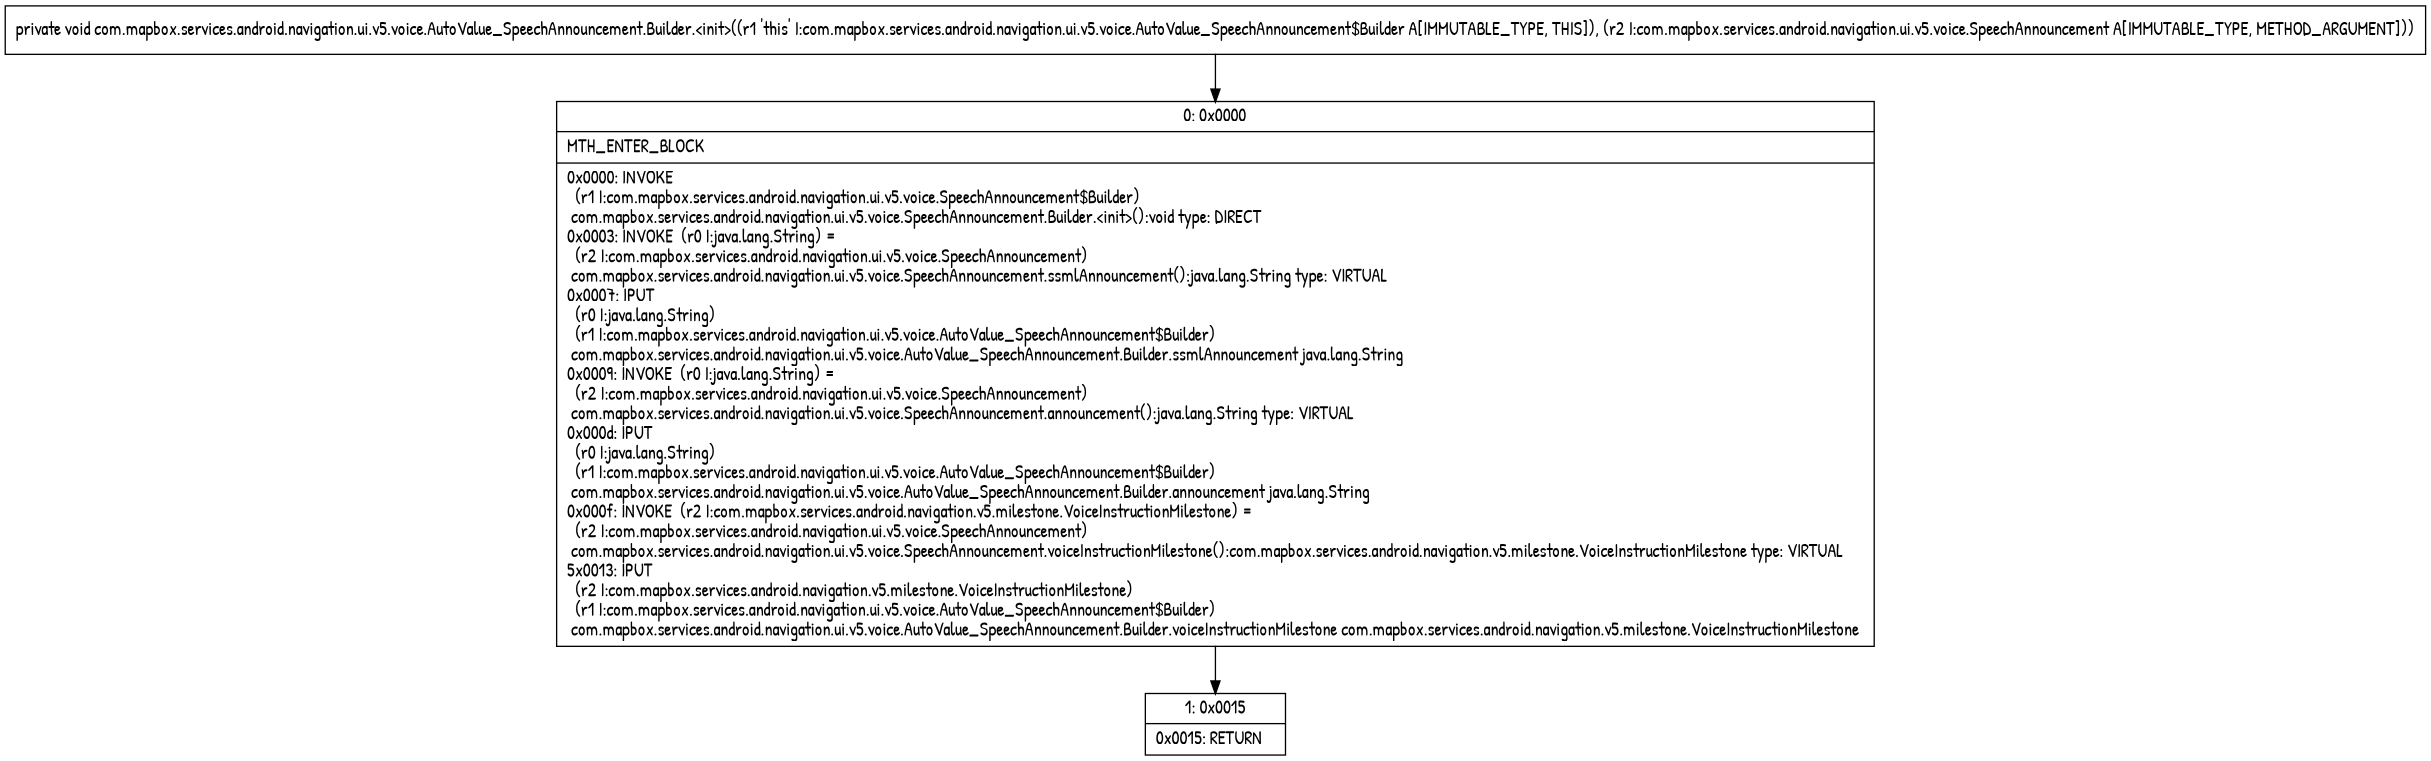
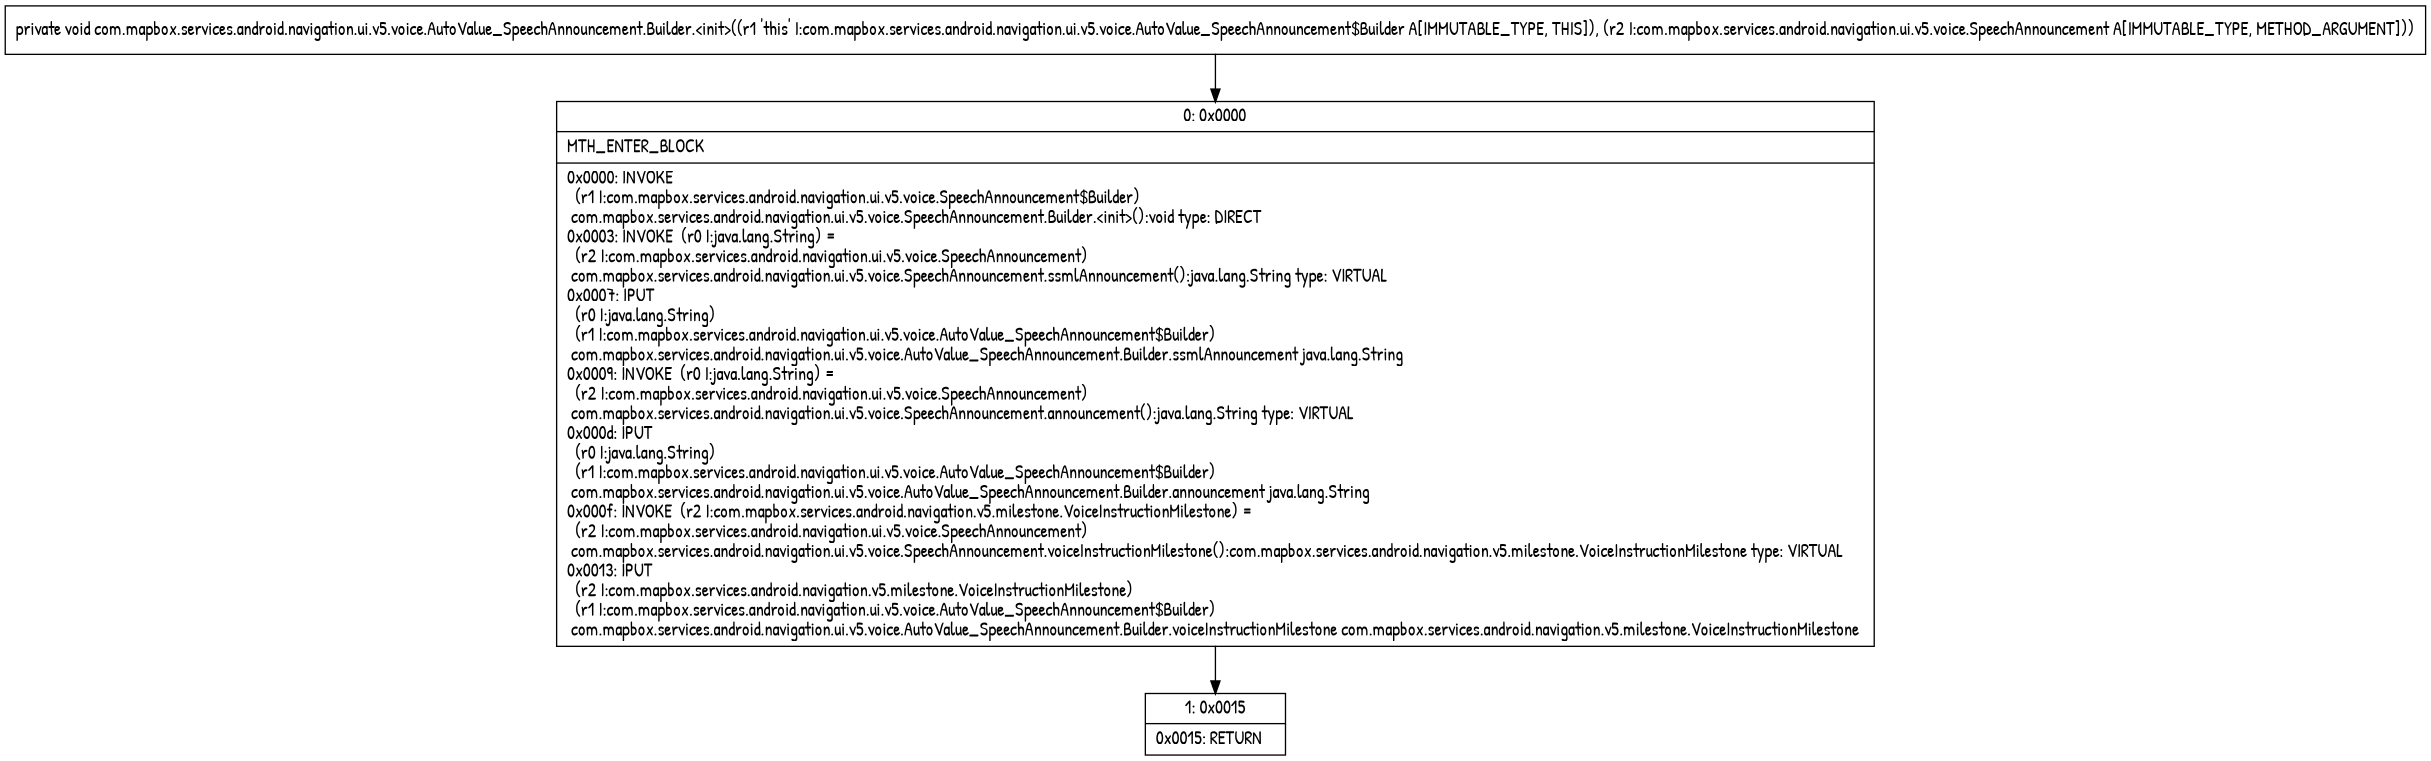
node "0: 0x0000": text "5x0013: IPUT" -> "0x0013: IPUT"
